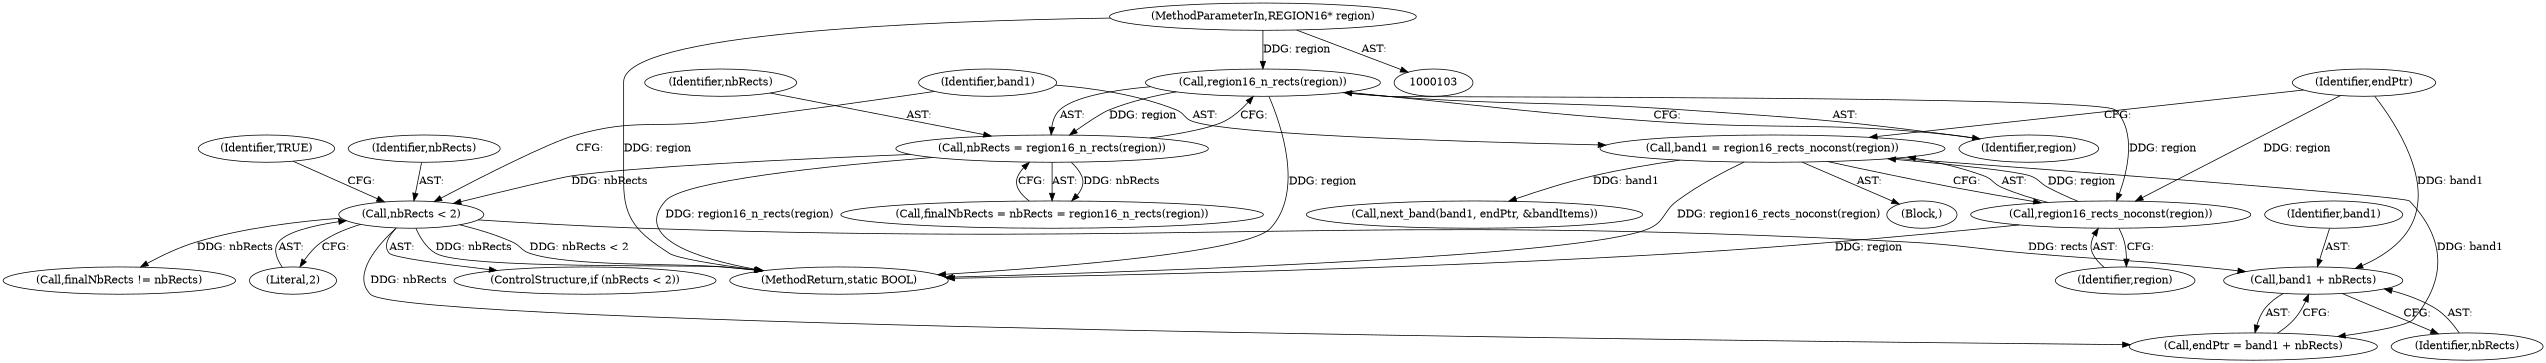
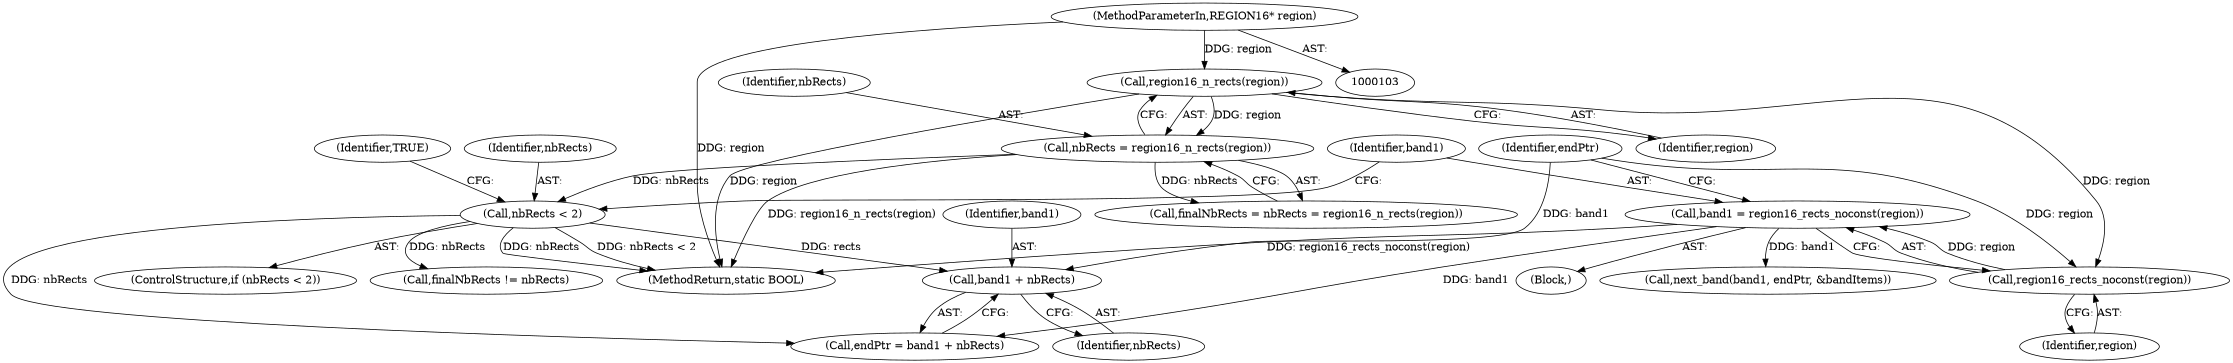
edge "(Call,region16_rects_noconst(region))" -> "(MethodReturn,static BOOL)": removed, label "DDG: region"
node "(Literal,2)": removed
